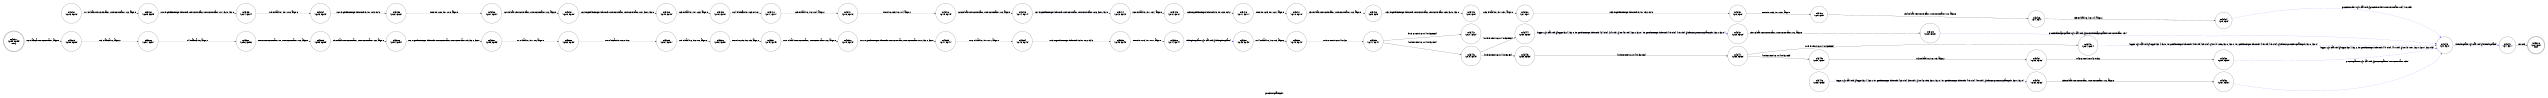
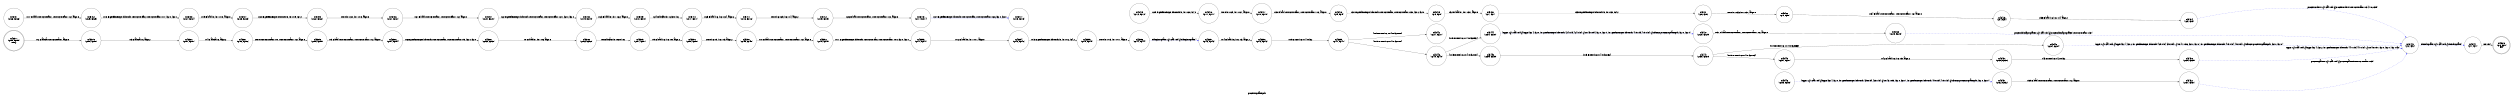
edge "N43414 (rp:13, ep:13)" -> "N43415 (rp:12, ep:12)": removed, label "%28 = load i8*, i8** %27, align 8"
